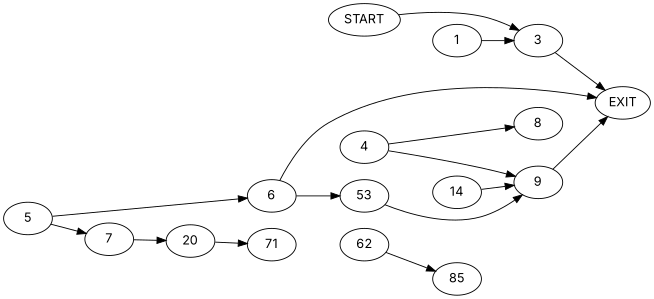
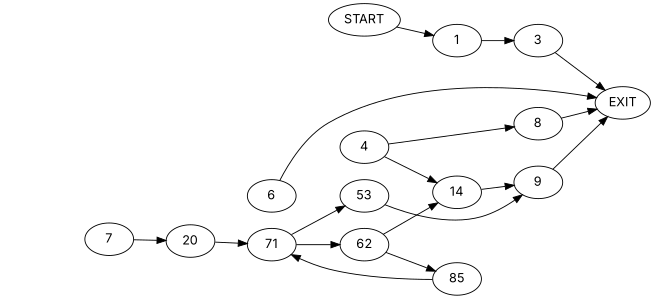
edge "START" -> "3": now "START" -> "1"
edge "8" -> "EXIT": added
edge "4" -> "9": now "4" -> "14"
edge "6" -> "53": now "71" -> "53"
node "5": removed
edge "62" -> "14": added
edge "71" -> "62": added
edge "85" -> "71": added
